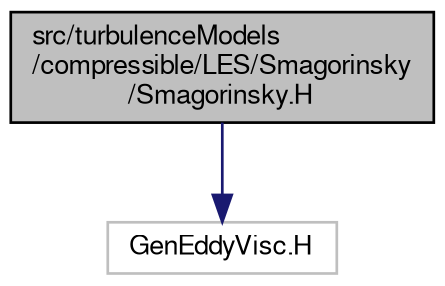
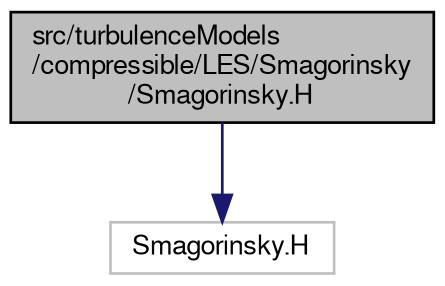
node "GenEddyVisc.H": label "GenEddyVisc.H" -> "Smagorinsky.H"
